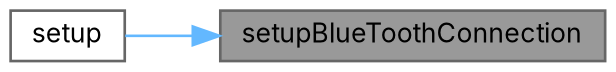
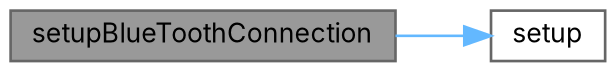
edge "setup" -> "setupBlueToothConnection": reversed
